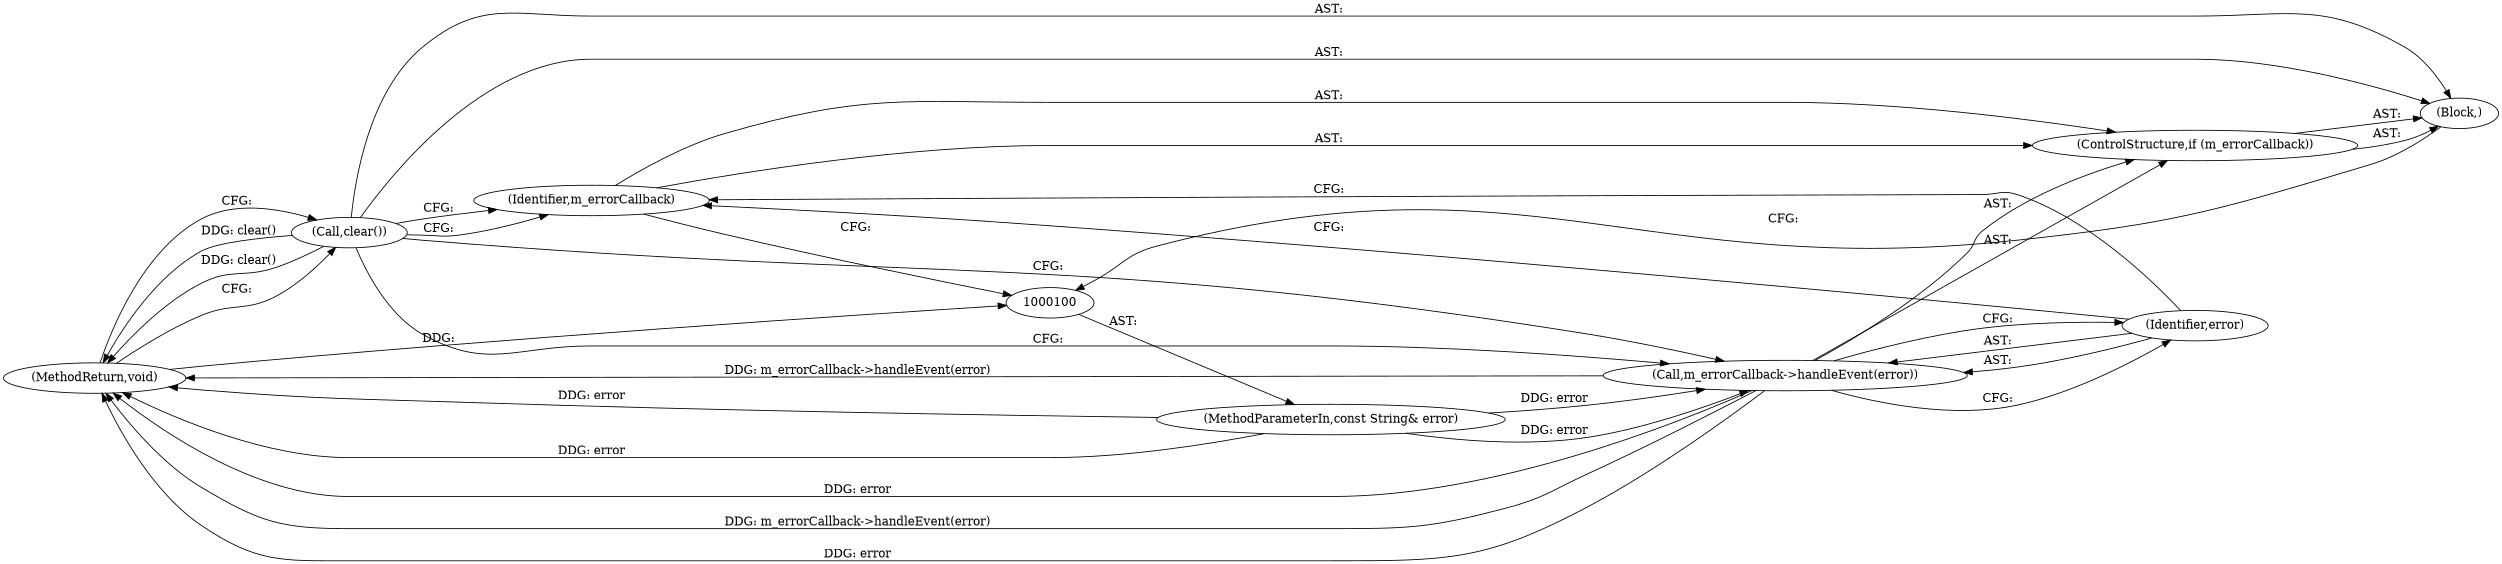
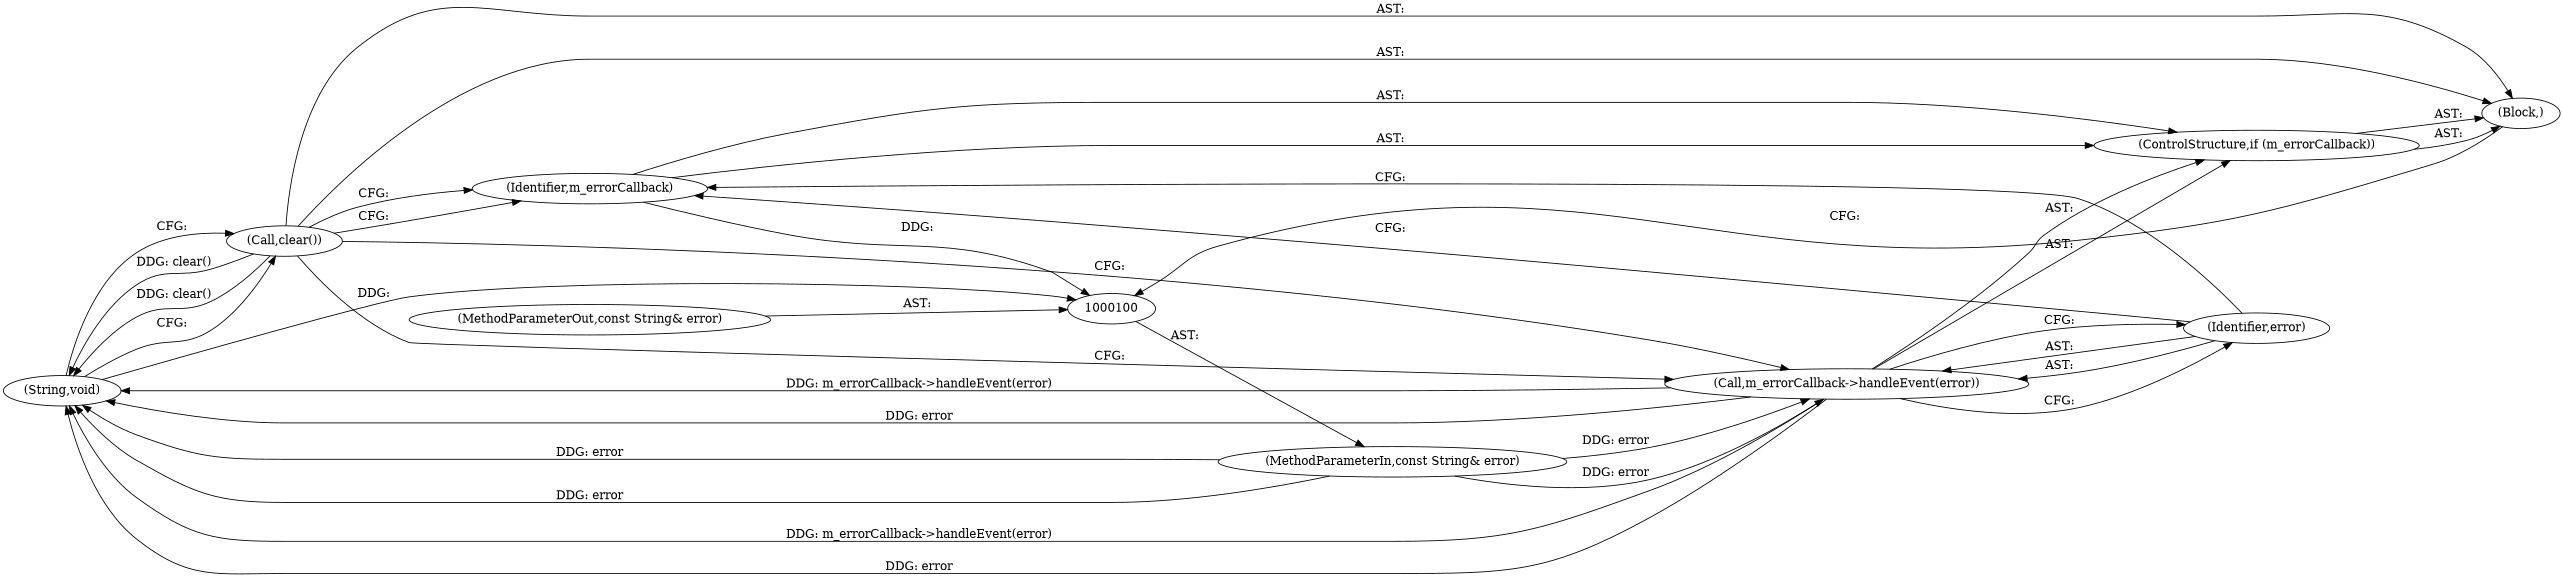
edge "(Identifier,m_errorCallback)" -> "1000100": label "CFG: " -> "DDG: "
node "(MethodParameterOut,const String& error)": added
node "(MethodReturn,void)": label "(MethodReturn,void)" -> "(String,void)"
